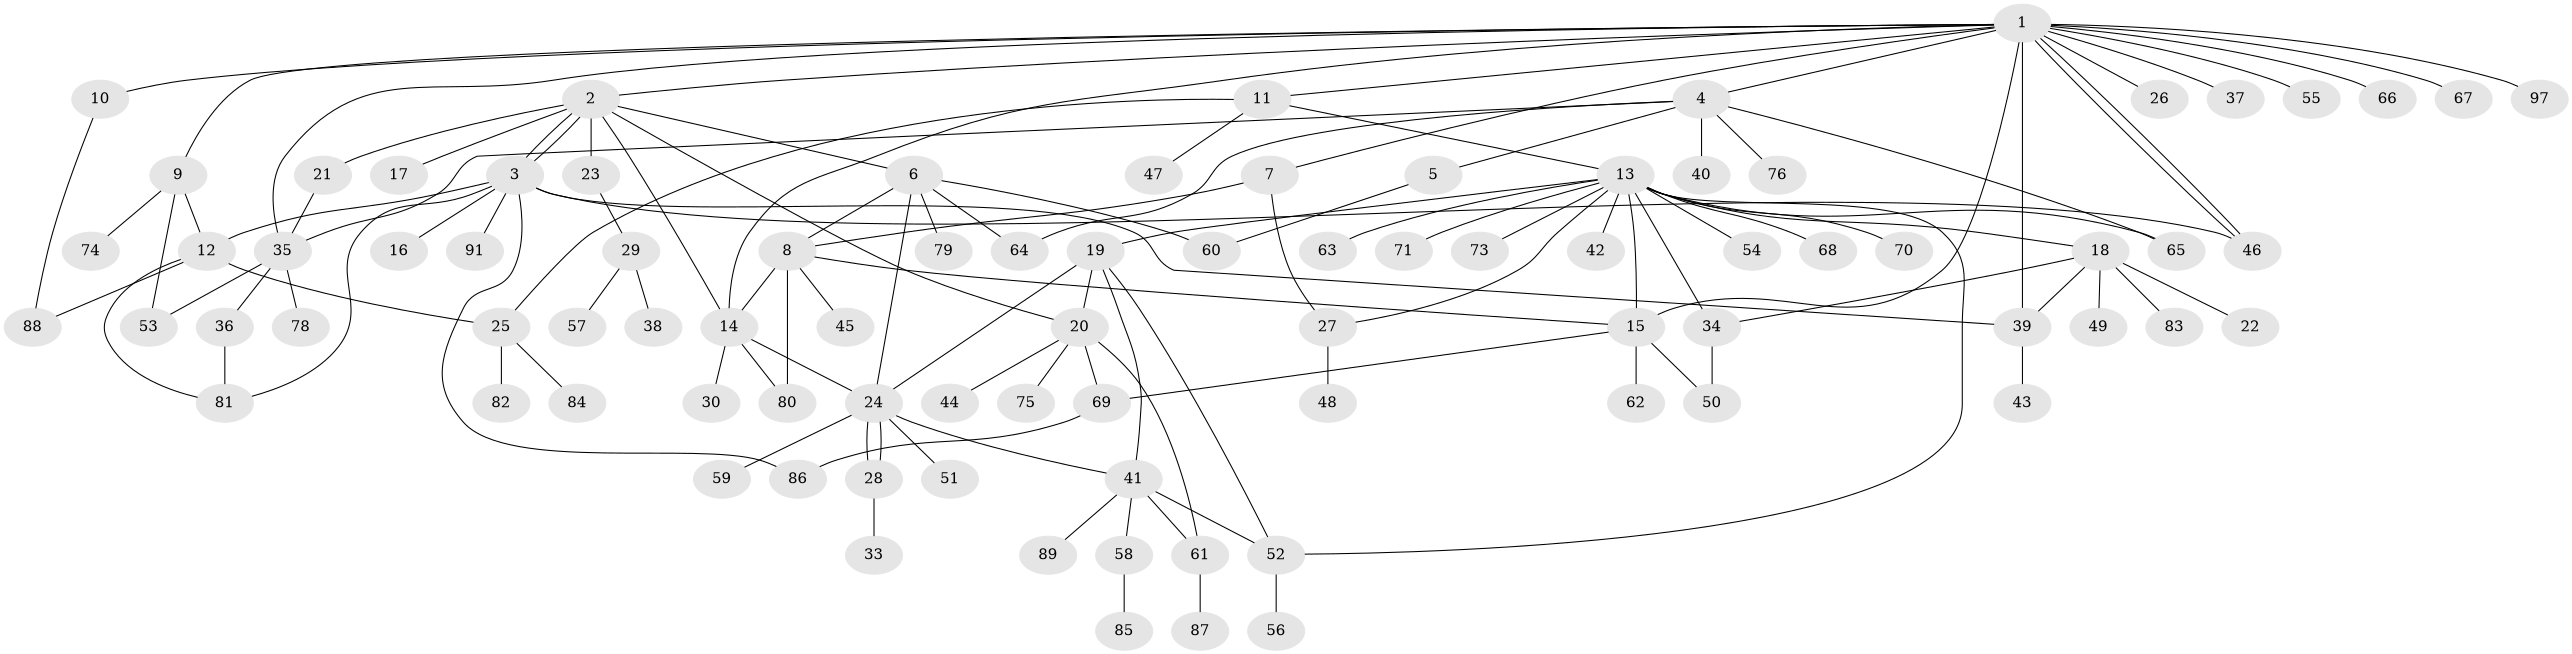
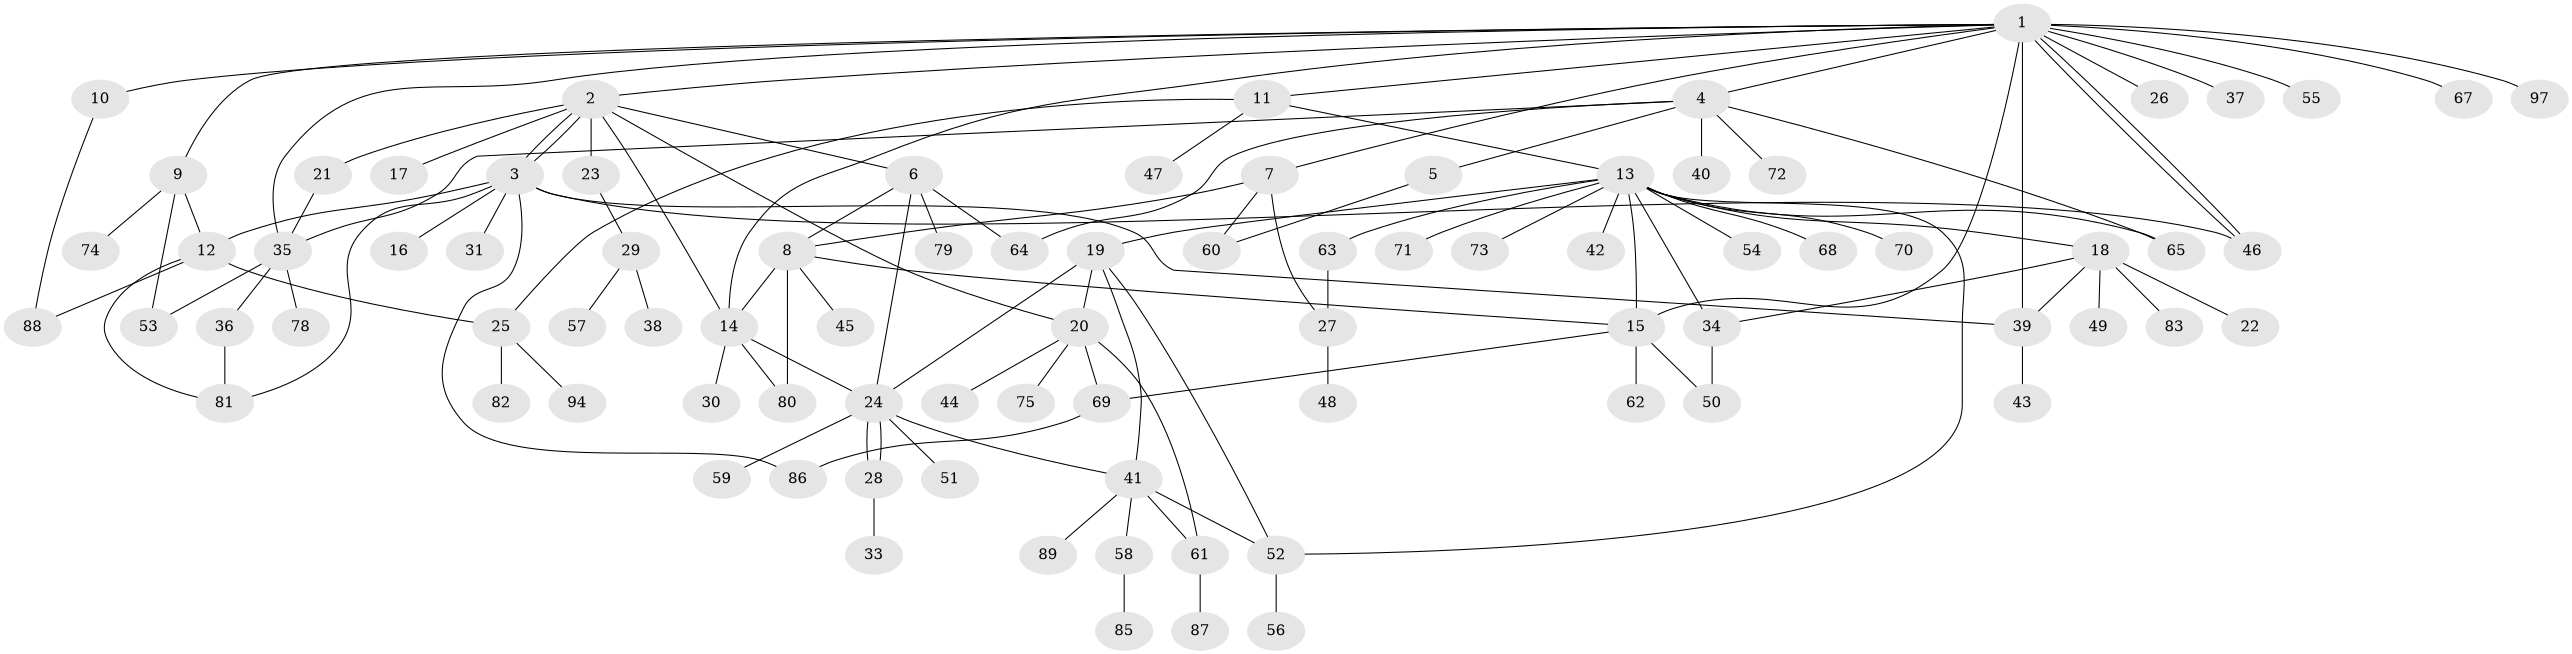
node "66": removed
node "76": label "76" -> "72"
edge "6" -- "60": now "7" -- "60"
node "91": label "91" -> "31"
edge "13" -- "27": now "63" -- "27"
node "84": label "84" -> "94"
